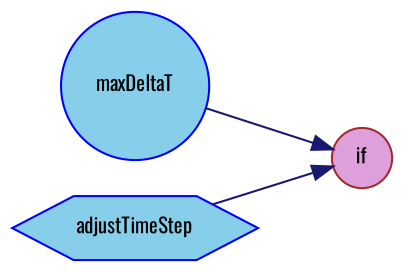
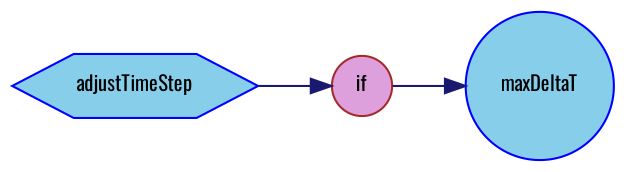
edge "maxDeltaT" -> "if": reversed
